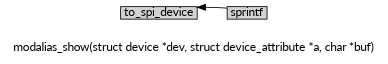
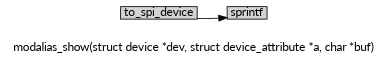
edge "sprintf" -> "to_spi_device": reversed
